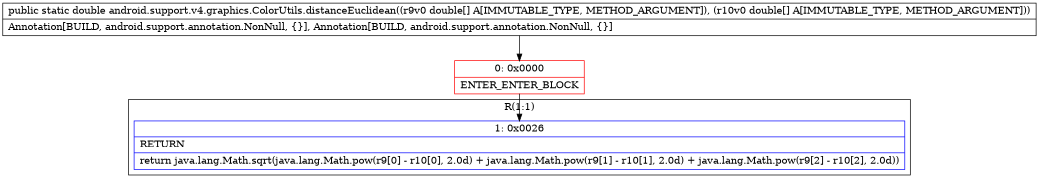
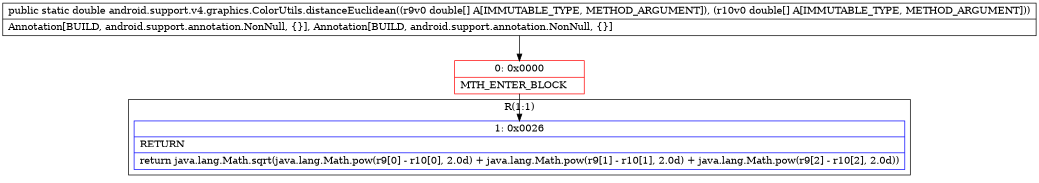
node "0: 0x0000": text "ENTER_ENTER_BLOCK" -> "MTH_ENTER_BLOCK"
